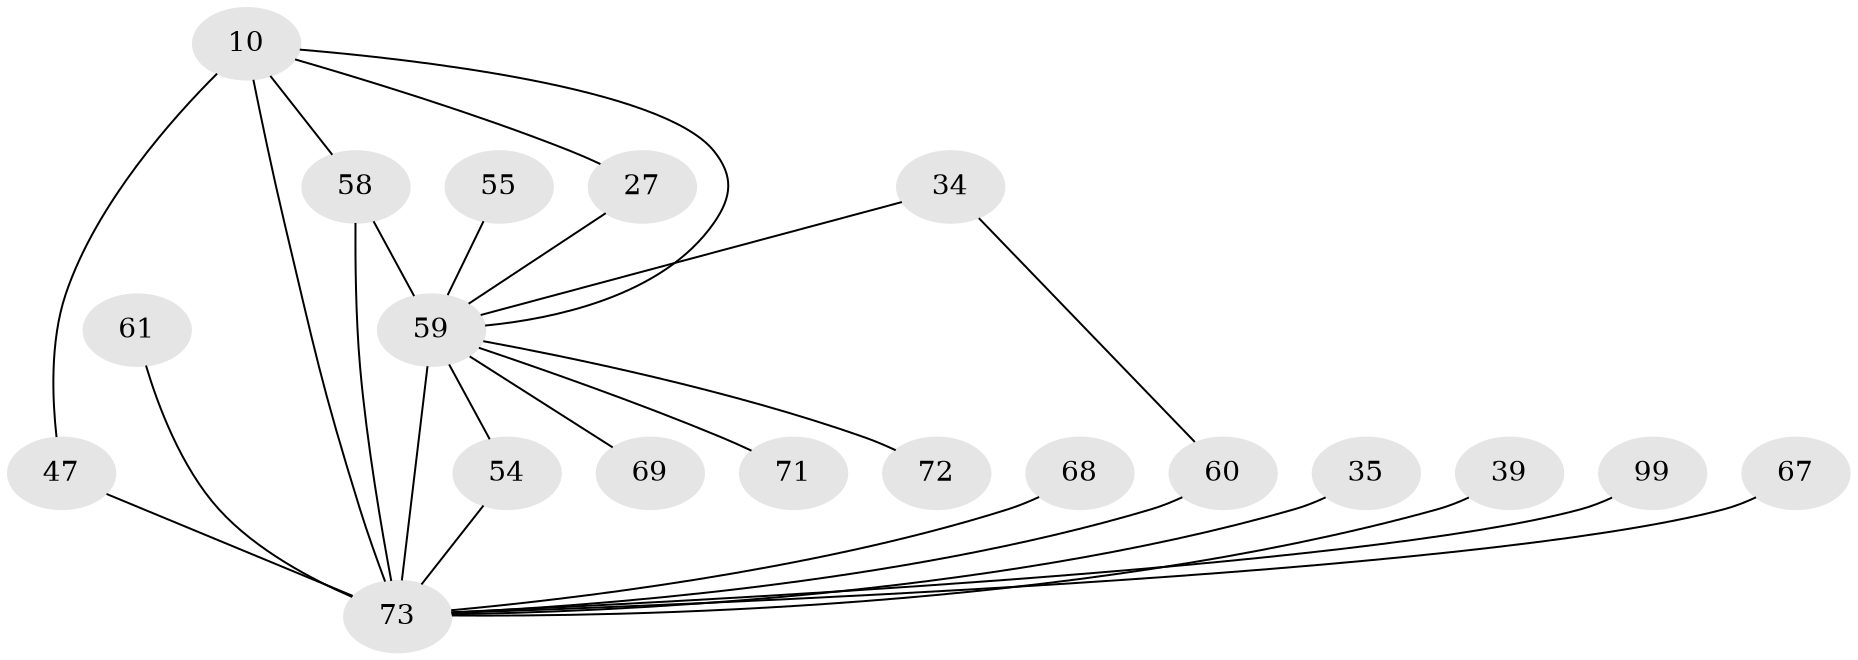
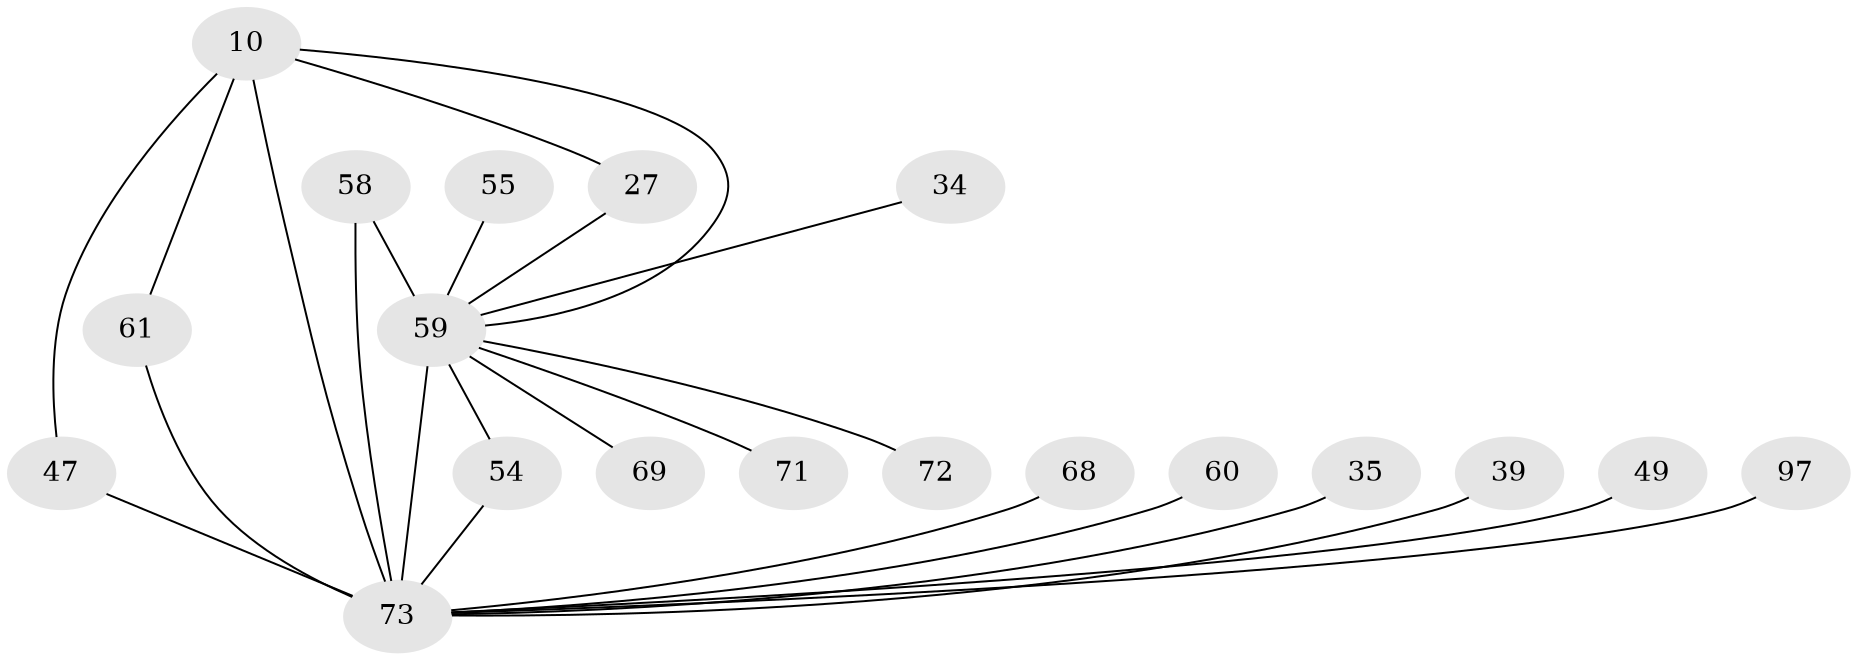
edge "10" -- "58": now "10" -- "61"
edge "34" -- "60": removed
node "99": label "99" -> "49"
node "67": label "67" -> "97"
